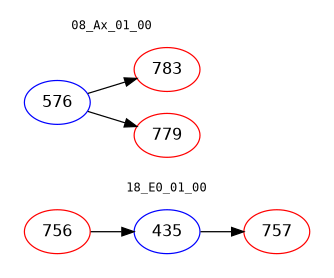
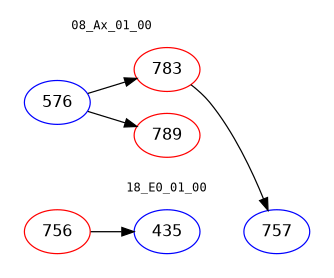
node "779": label "779" -> "789"
edge "435" -> "757": now "783" -> "757"
node "757": color red -> blue
